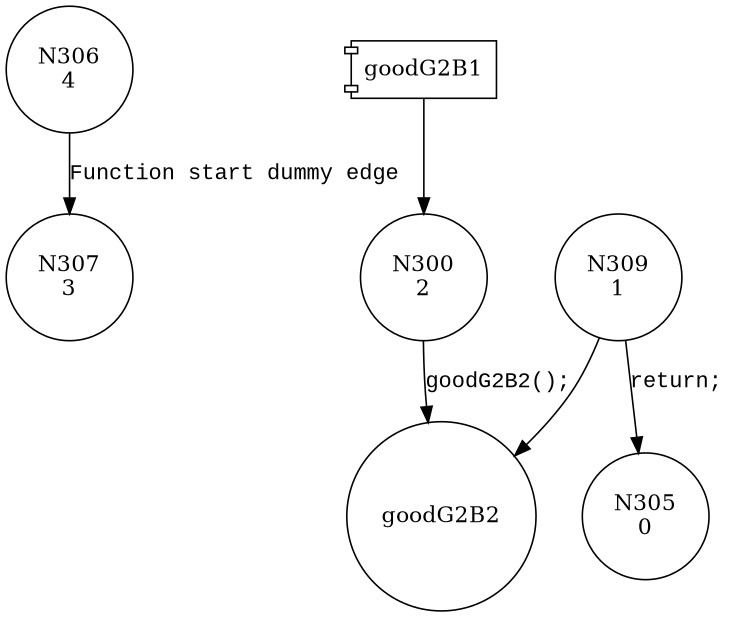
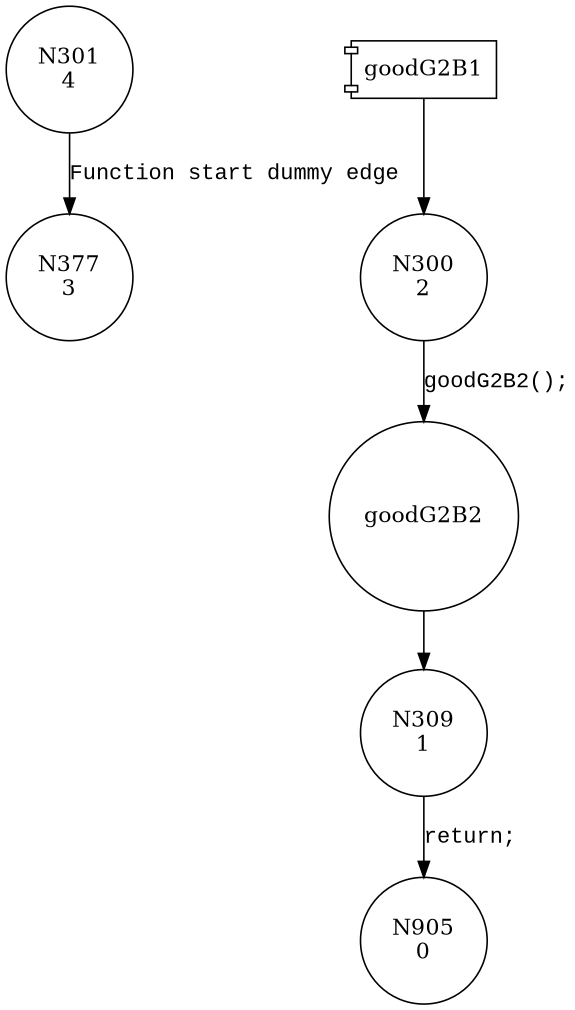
node "N306 4": label "N306 4" -> "N301 4"
node "N307 3": label "N307 3" -> "N377 3"
edge "N309 1" -> "goodG2B2": reversed
node "N305 0": label "N305 0" -> "N905 0"
